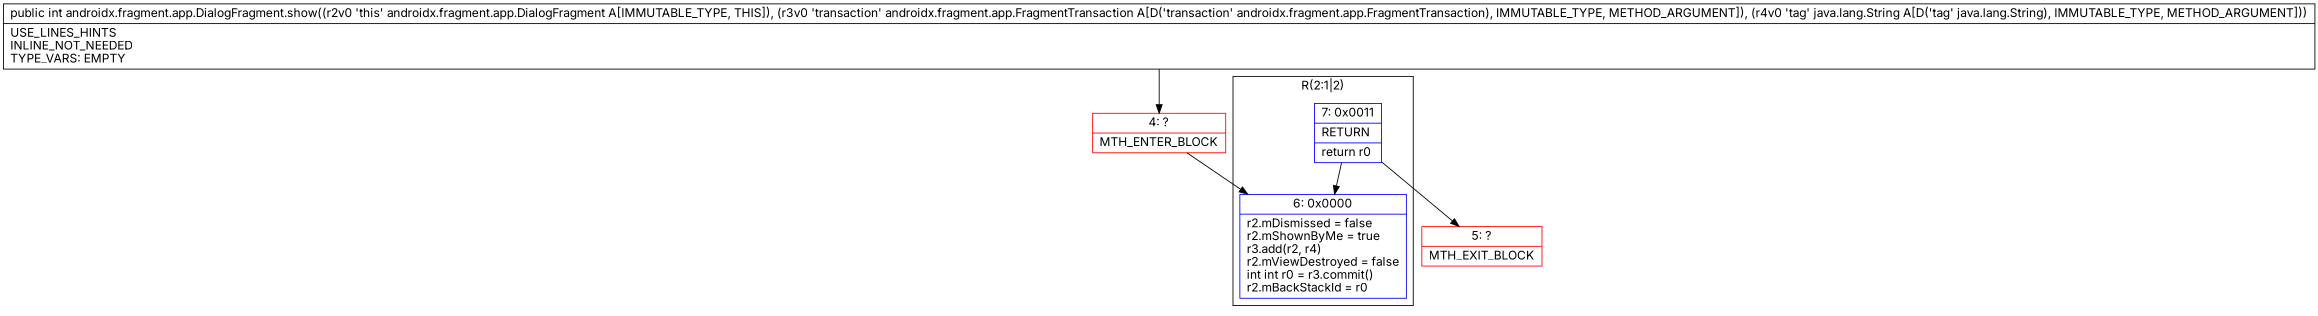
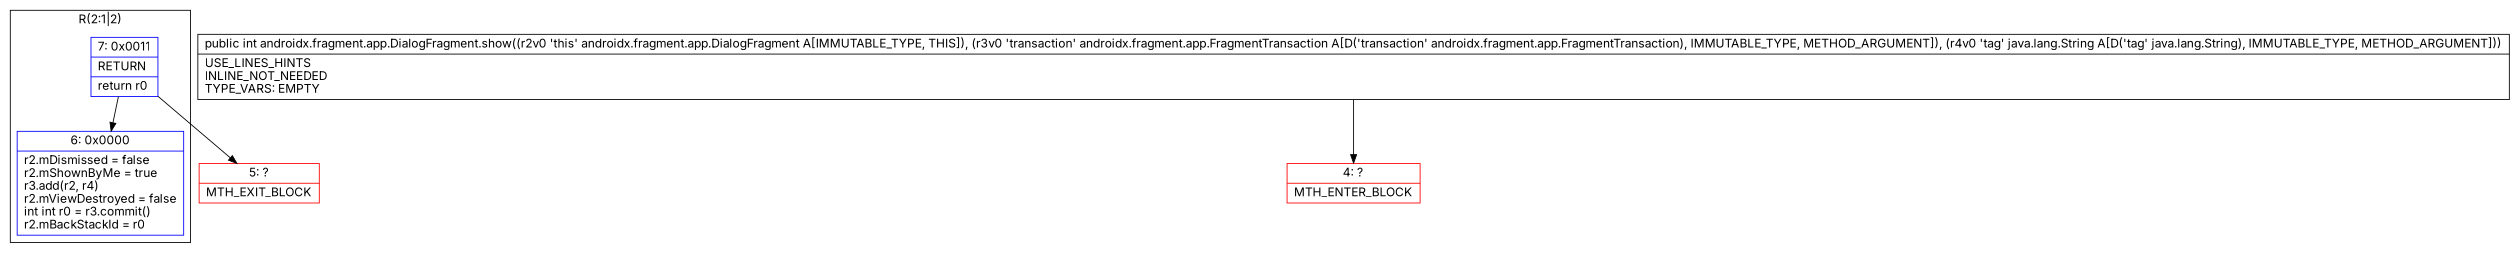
edge "4: ?" -> "6: 0x0000": removed
